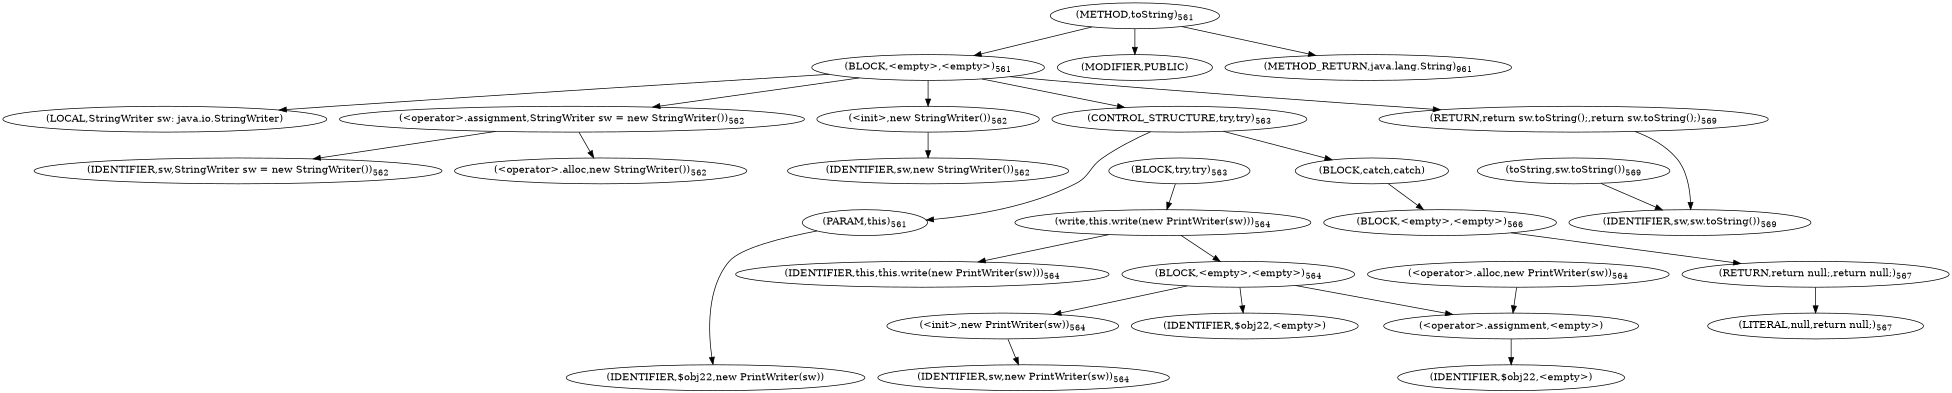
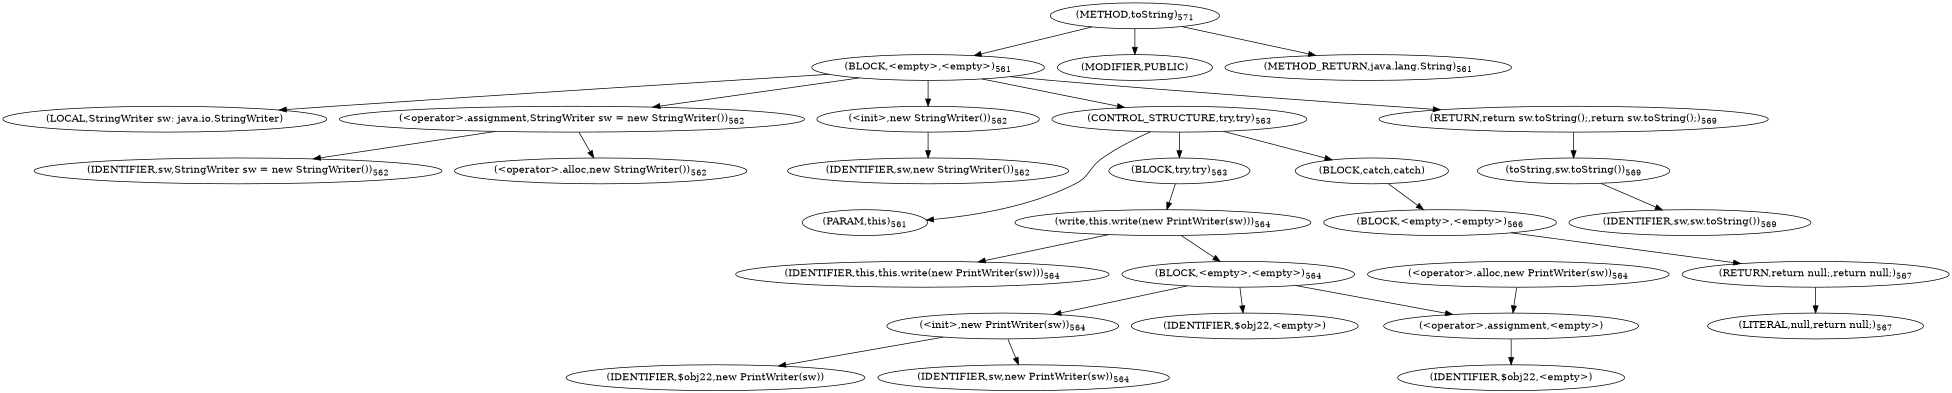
node "(METHOD,toString)": text "561" -> "571"
node "(METHOD_RETURN,java.lang.String)": text "961" -> "561"
edge "(CONTROL_STRUCTURE,try,try)" -> "(BLOCK,try,try)": added
edge "(RETURN,return sw.toString();,return sw.toString();)" -> "(IDENTIFIER,sw,sw.toString())": now "(RETURN,return sw.toString();,return sw.toString();)" -> "(toString,sw.toString())"
edge "(PARAM,this)" -> "(IDENTIFIER,$obj22,new PrintWriter(sw))": now "(<init>,new PrintWriter(sw))" -> "(IDENTIFIER,$obj22,new PrintWriter(sw))"
